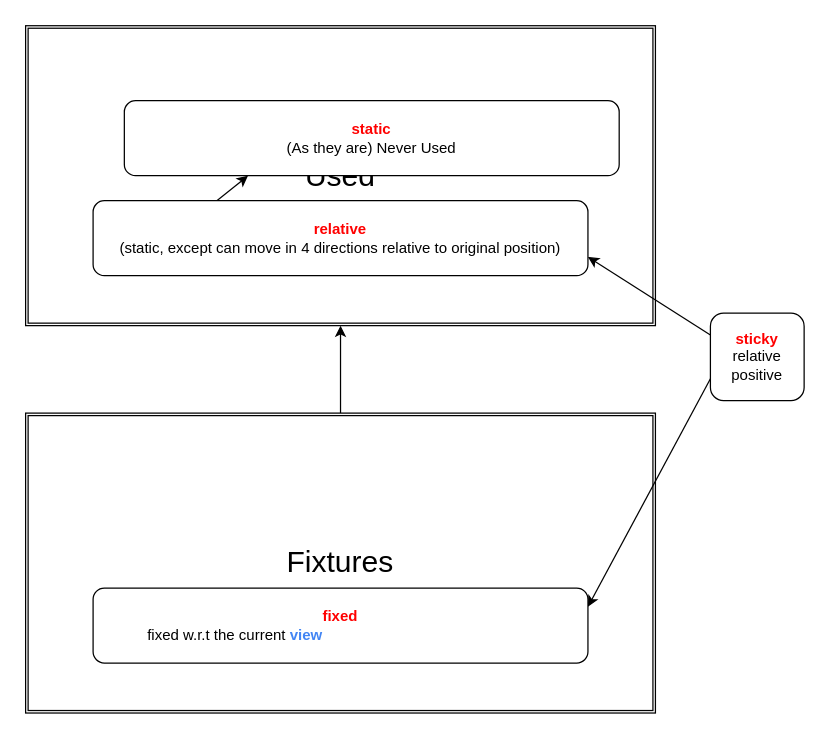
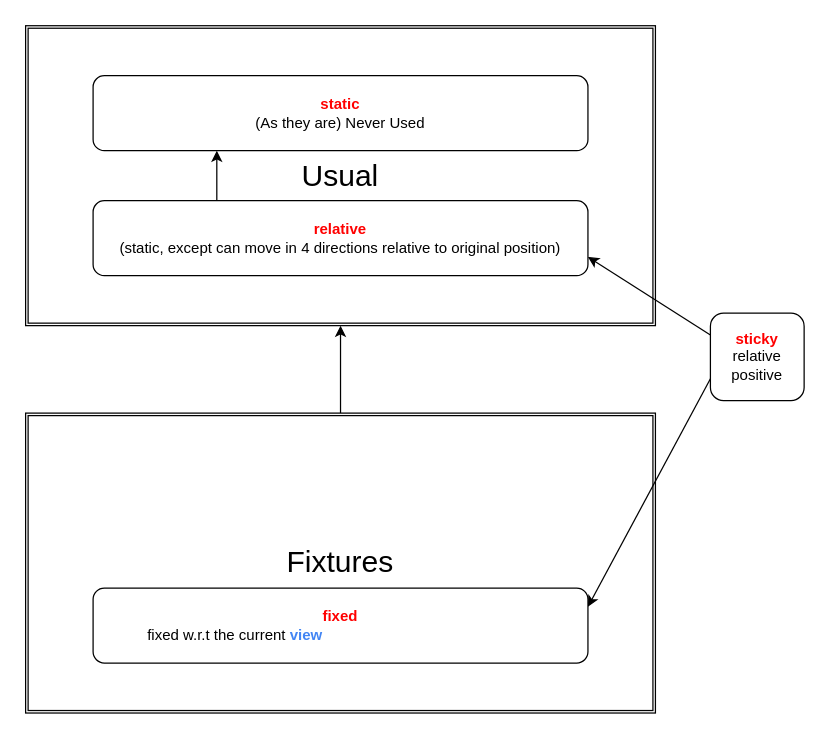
node "static (As they are) Never Used": moved (372, 138) -> (341, 113)
node "Used": label "Used" -> "Usual"
